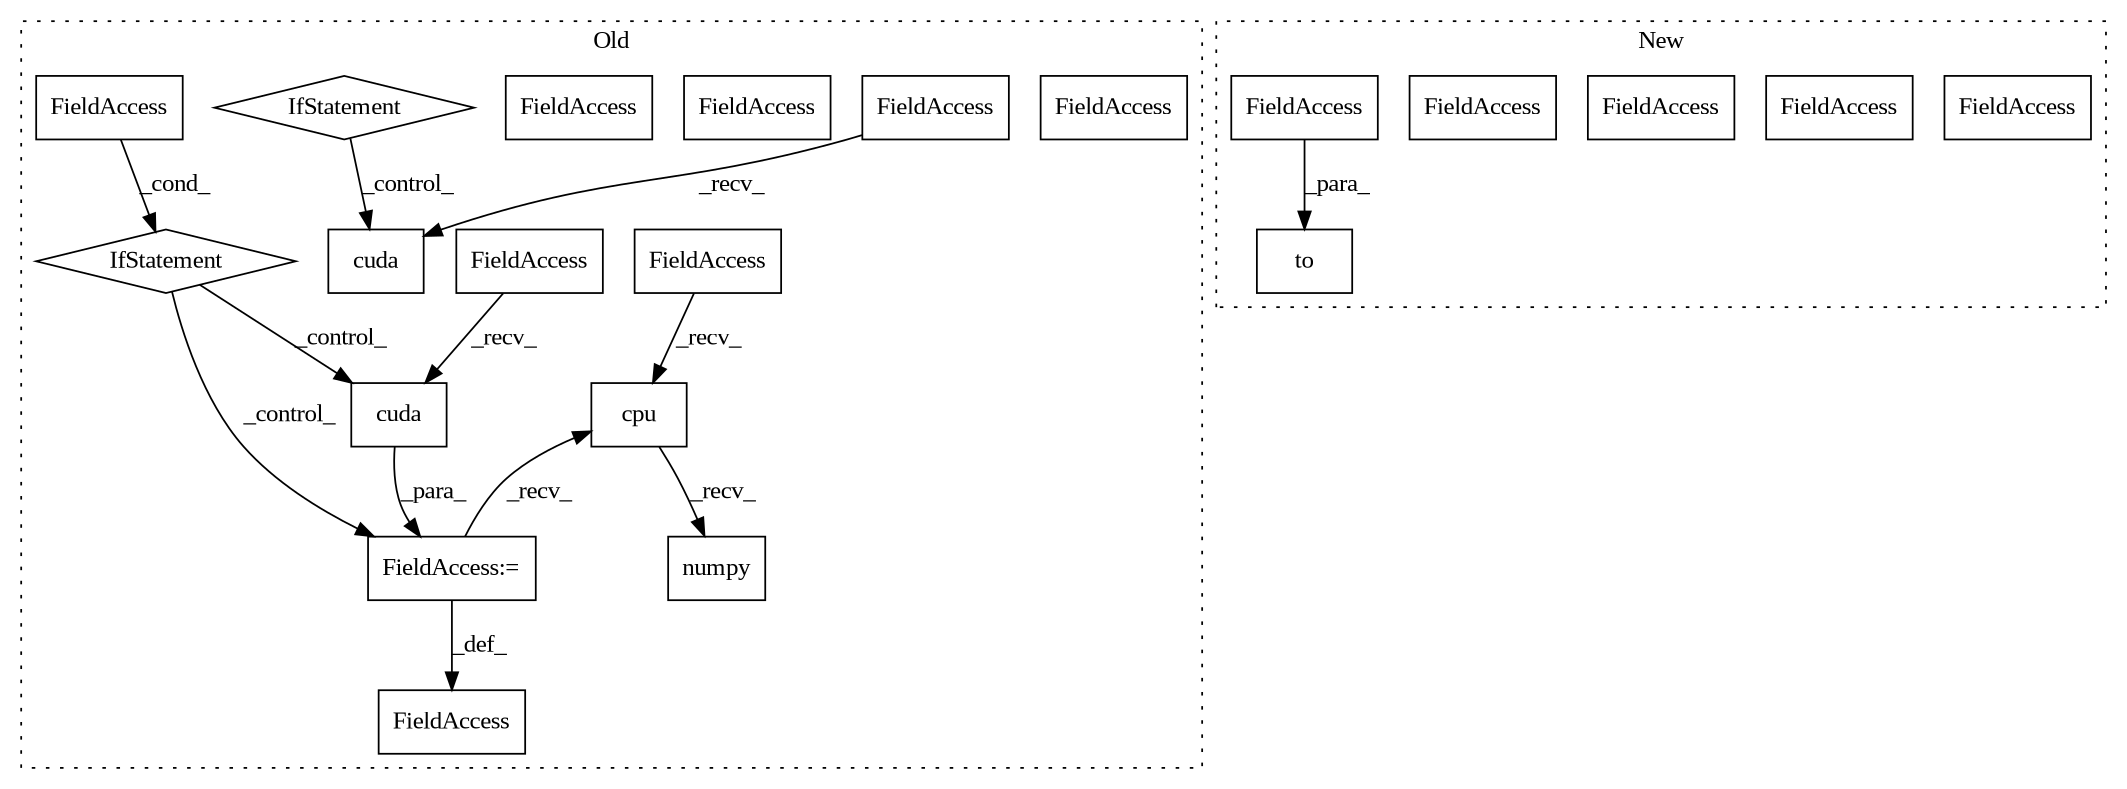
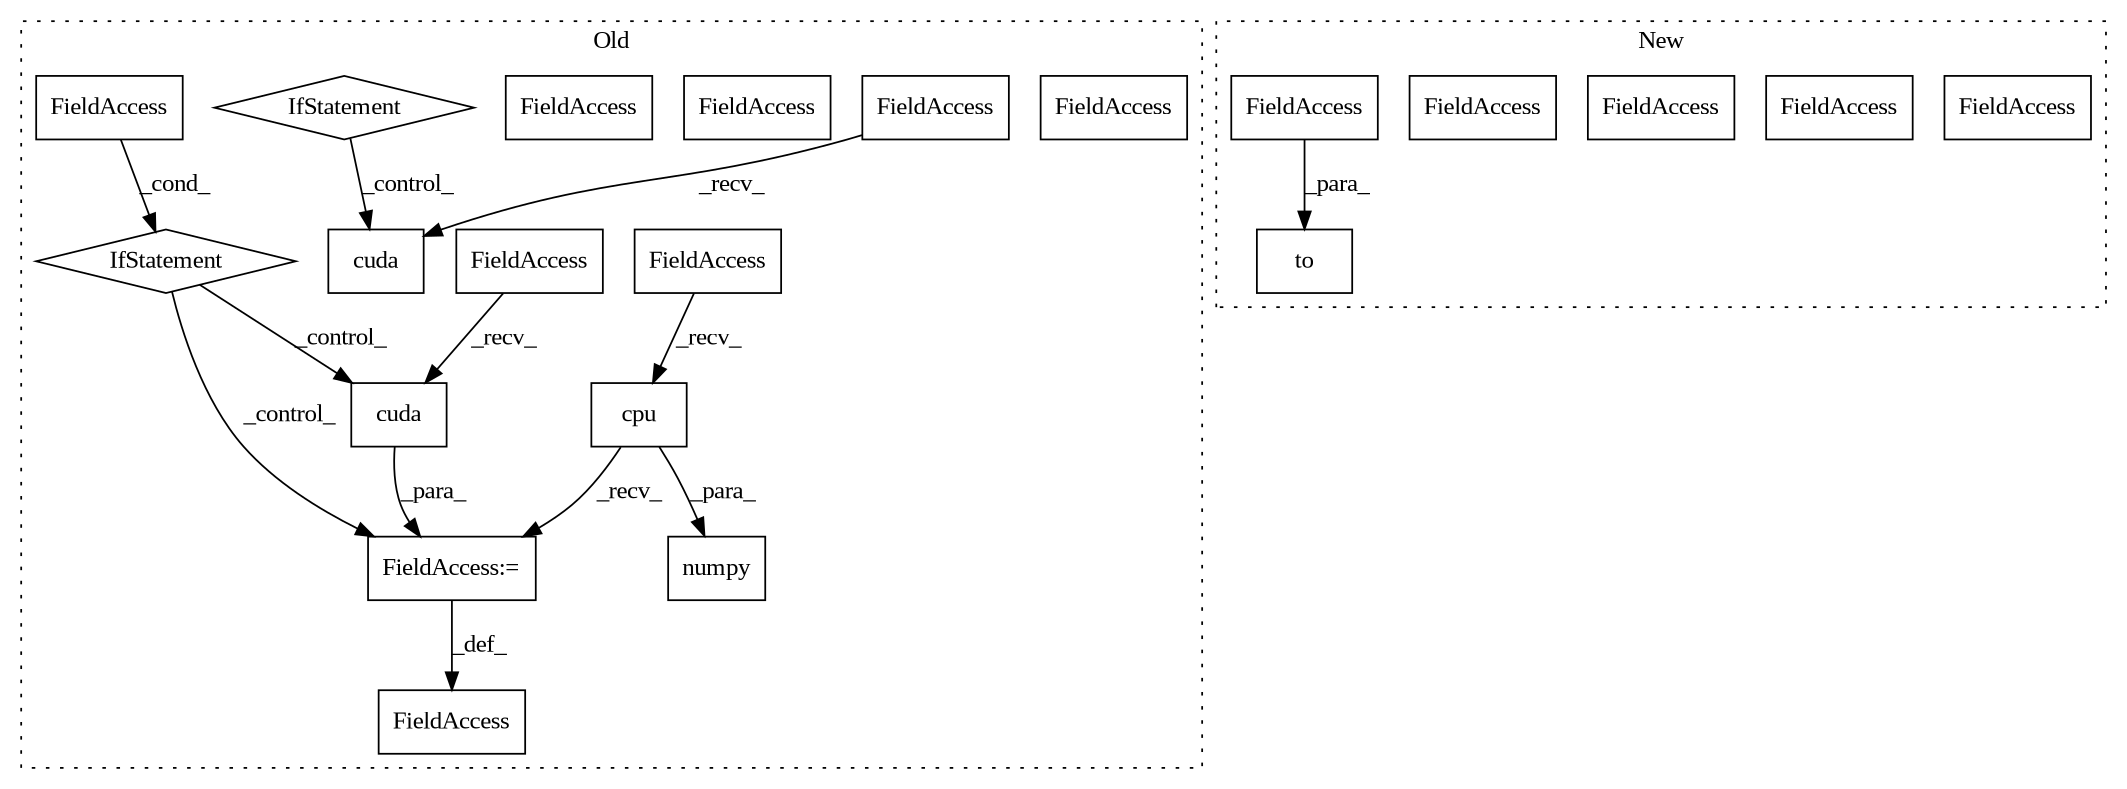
edge "FieldAccess:=" -> "cpu": reversed
edge "cpu" -> "numpy": label "_recv_" -> "_para_"
